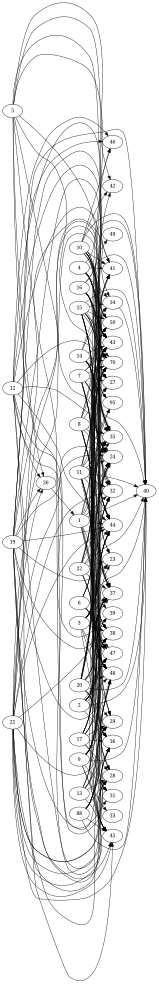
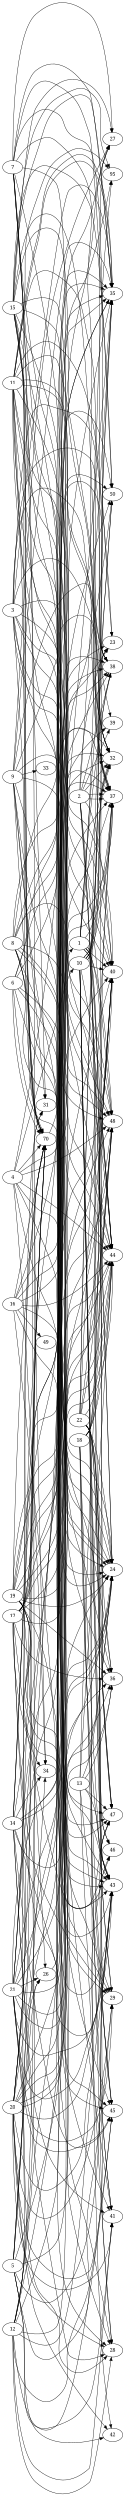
edge "10" -> "70": reversed
edge "34" -> "40": now "17" -> "40"
node "88": label "88" -> "18"
